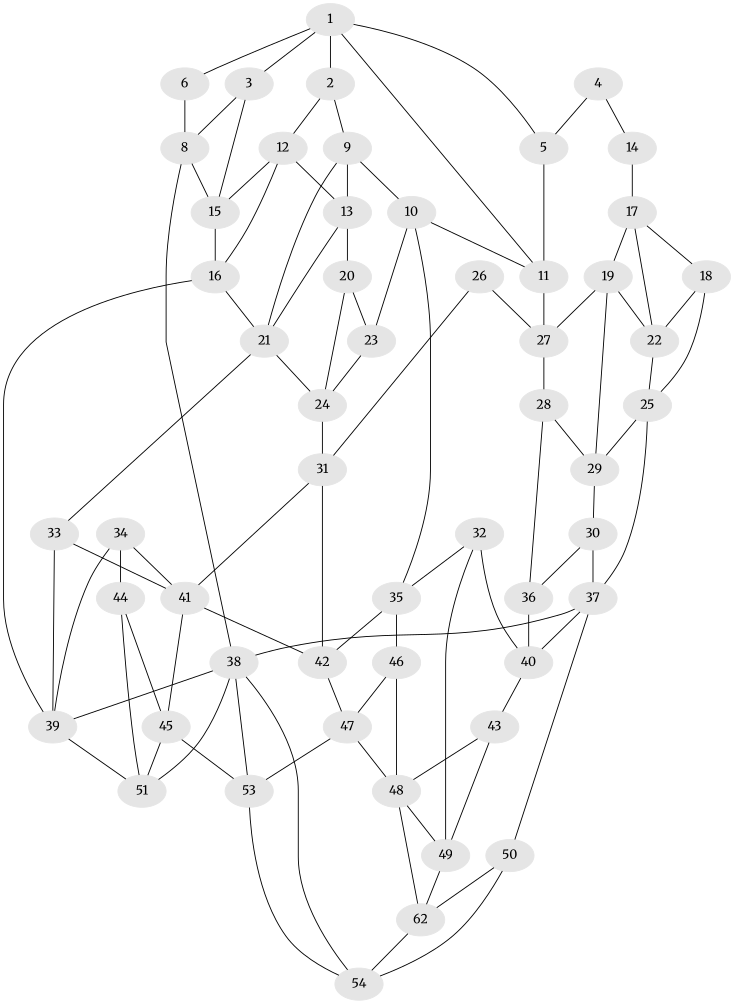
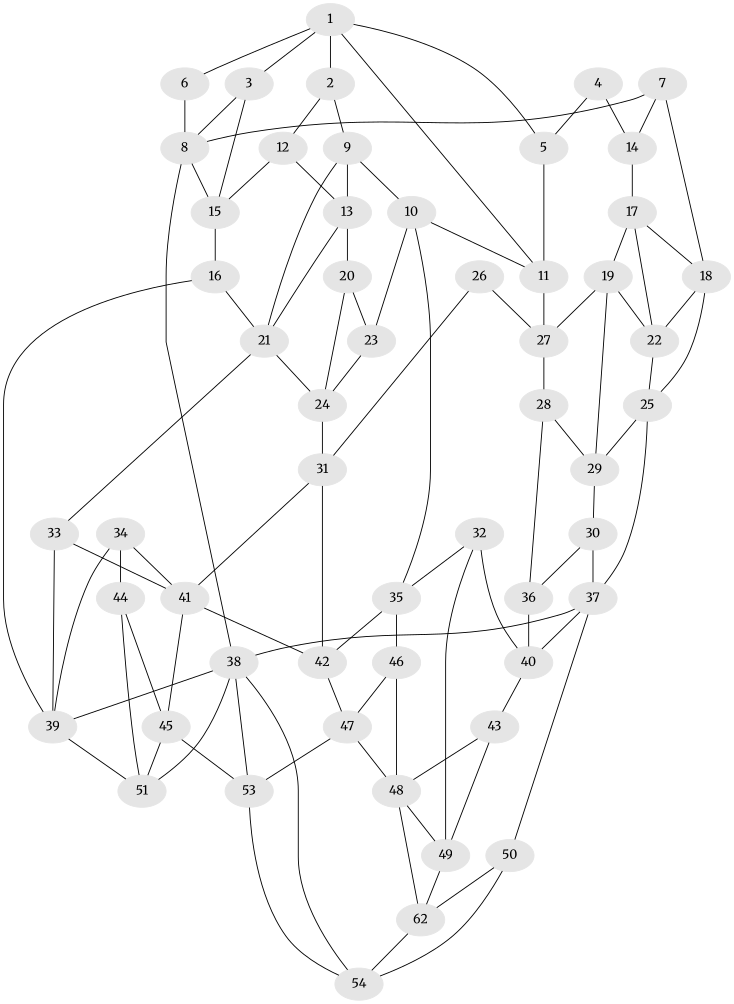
node "7": added
edge "12" -- "16": removed
